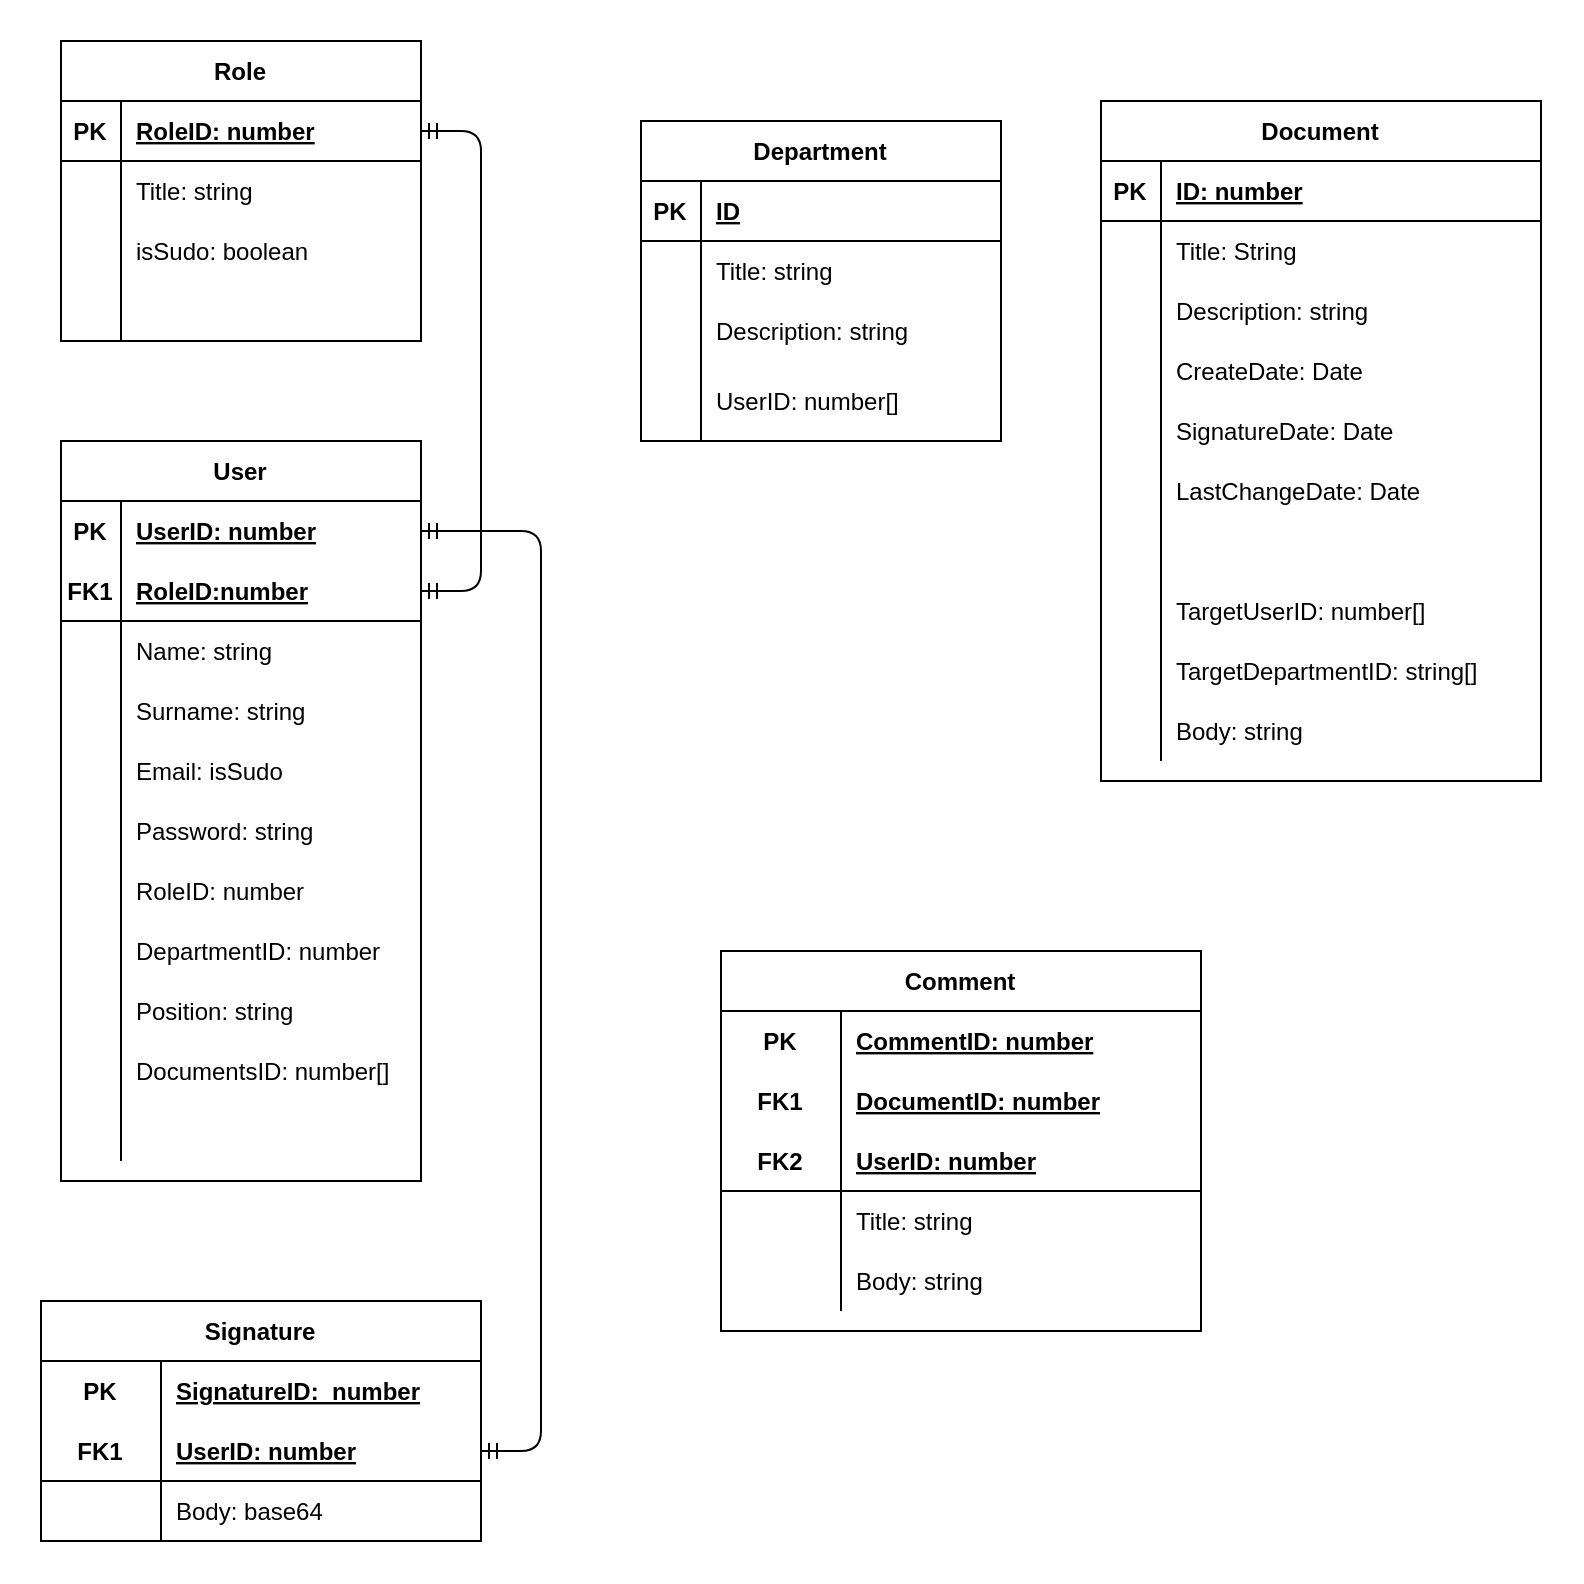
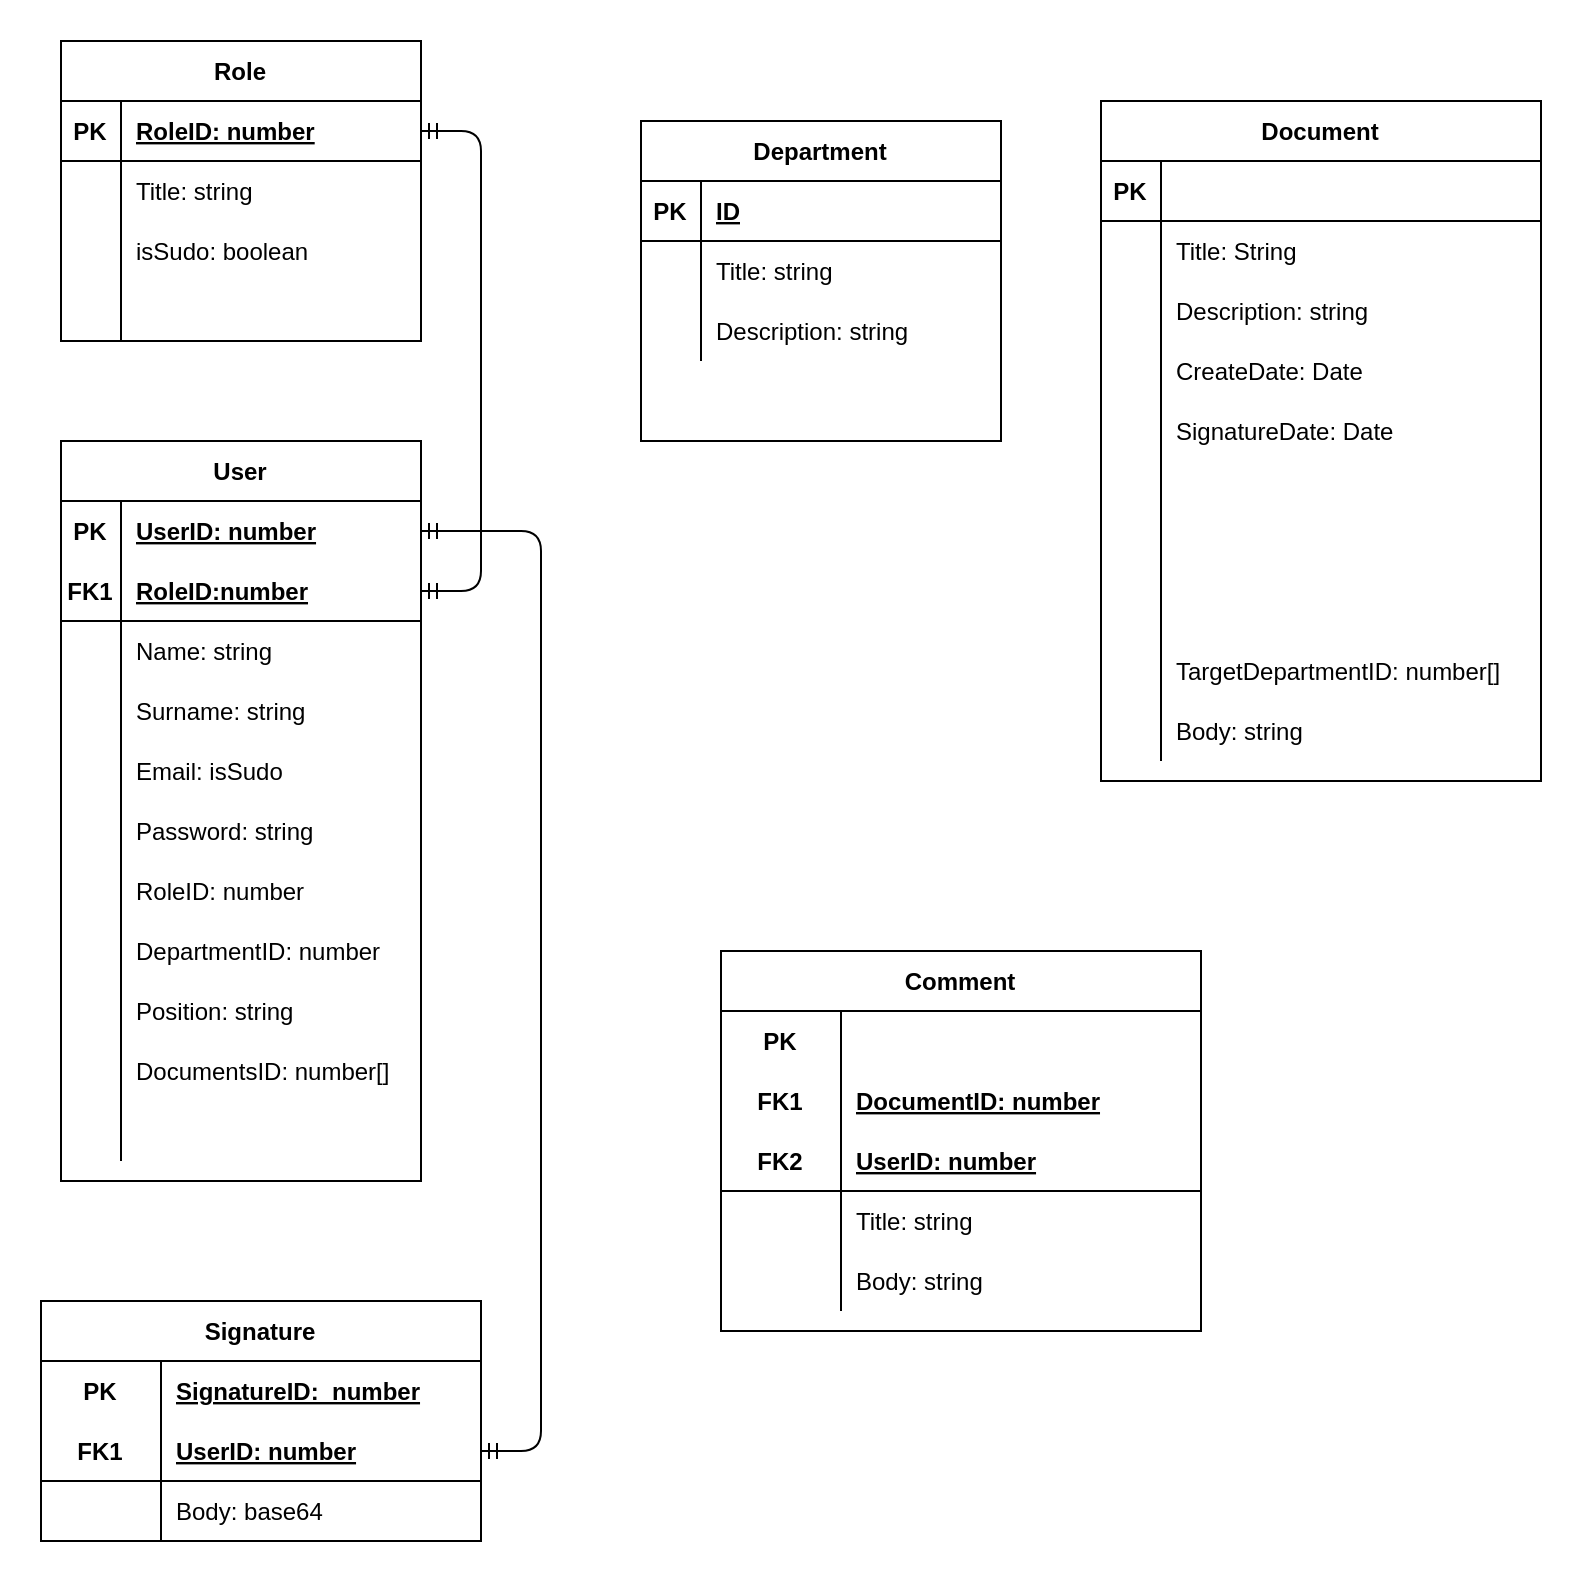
node "ID: number": removed
node "UserID: number[]": removed
node "LastChangeDate: Date": removed
node "TargetUserID: number[]": removed
node "TargetDepartmentID: string[]": label "TargetDepartmentID: string[]" -> "TargetDepartmentID: number[]"
node "CommentID: number": removed
